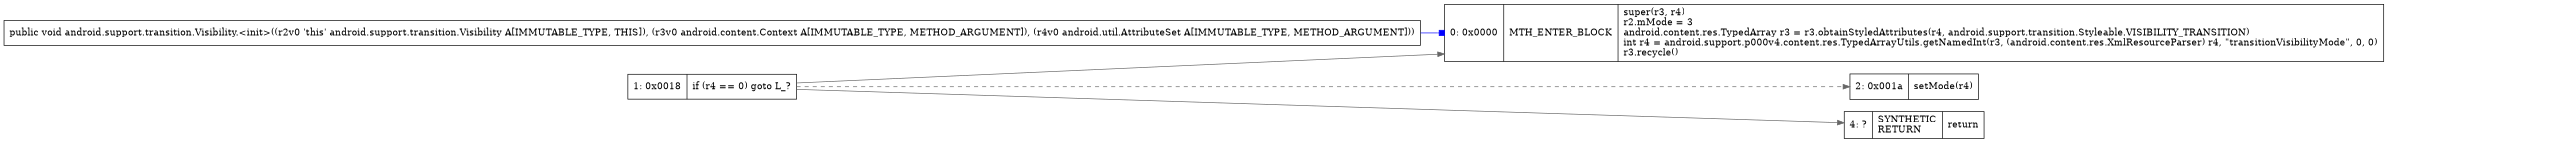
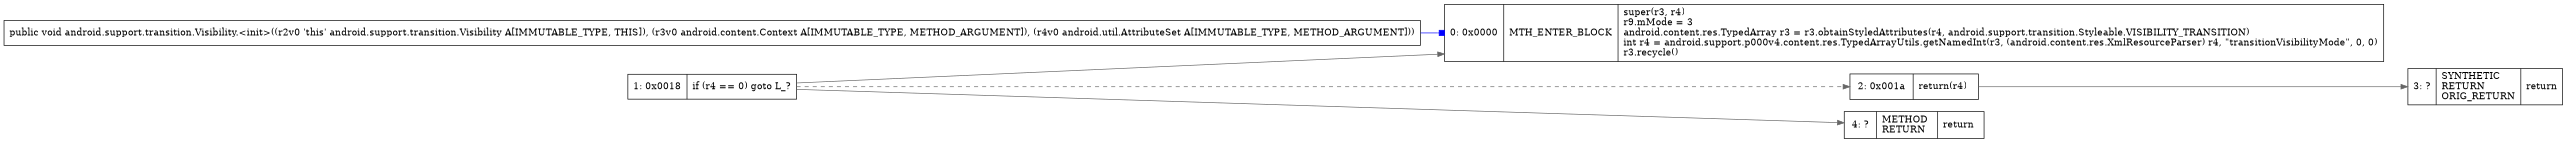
node "0: 0x0000": text "r2.mMode = 3" -> "r9.mMode = 3"
node "2: 0x001a": text "setMode(r4)" -> "return(r4)"
node "3: ?": added
node "4: ?": text "SYNTHETIC" -> "METHOD"
